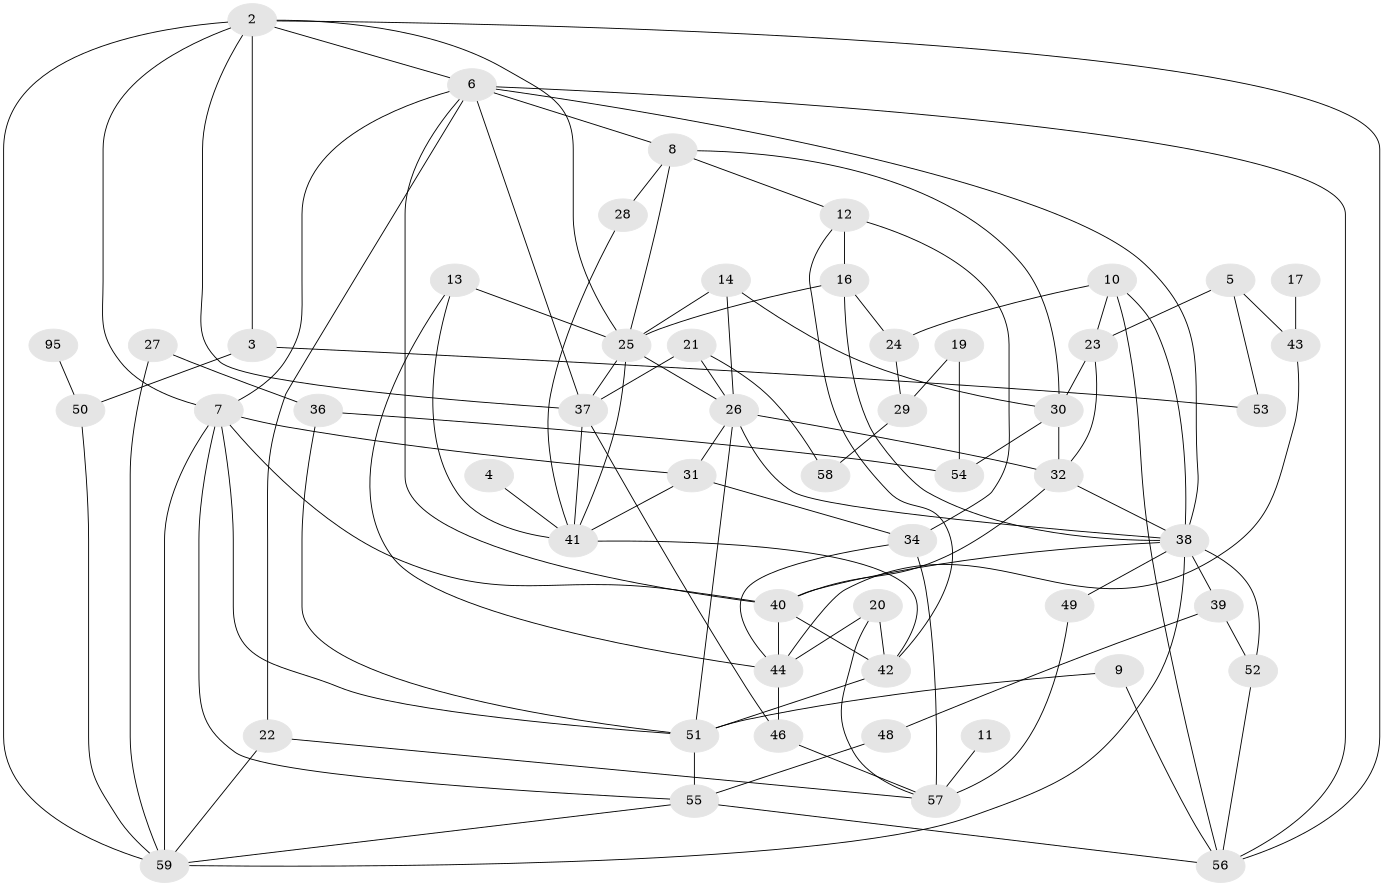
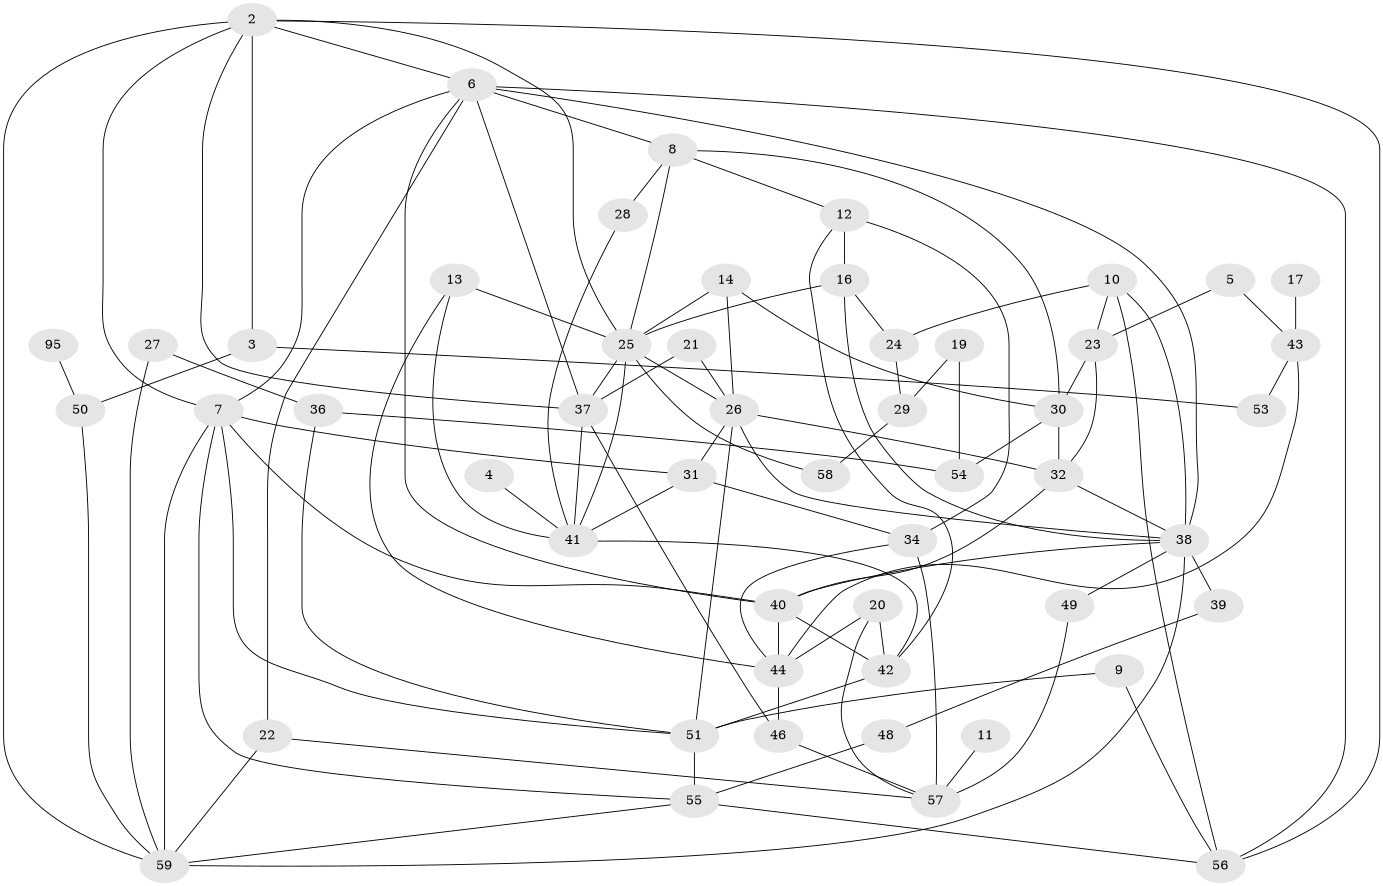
edge "5" -- "53": now "43" -- "53"
edge "21" -- "58": now "25" -- "58"
node "52": removed
